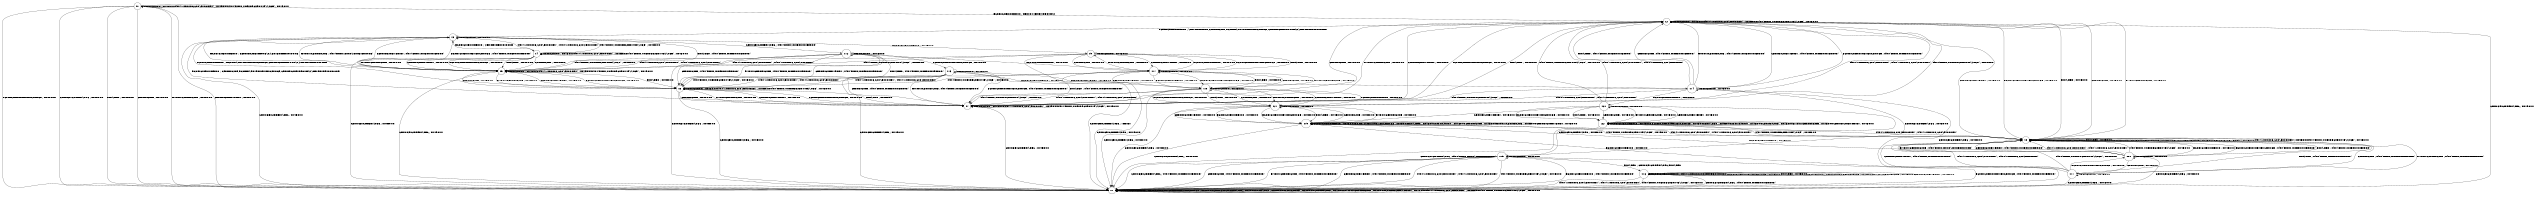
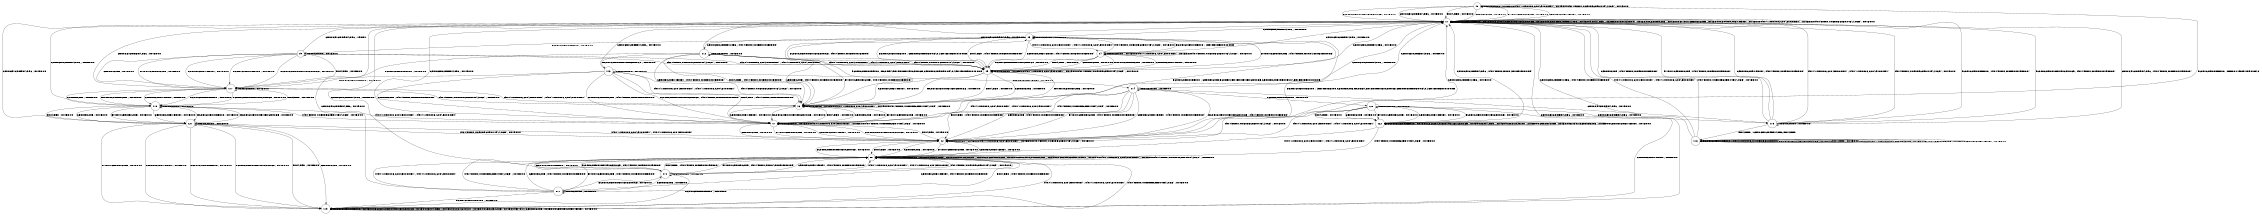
edge "s13" -> "s18": now "s13" -> "s17"
edge "s6" -> "s1": label "CHANGE_CIPHER_SPEC / TIMEOUT" -> "CHANGE_CLIENT_SPEC / TIMEOUT"
node "s80": label "s80" -> "s10"
edge "s3" -> "s1": reversed
